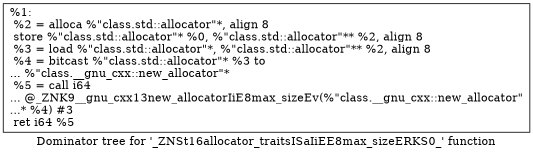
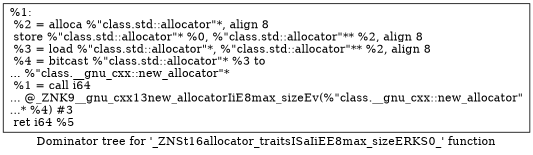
node "%1:": text "%5 = call i64" -> "%1 = call i64"
